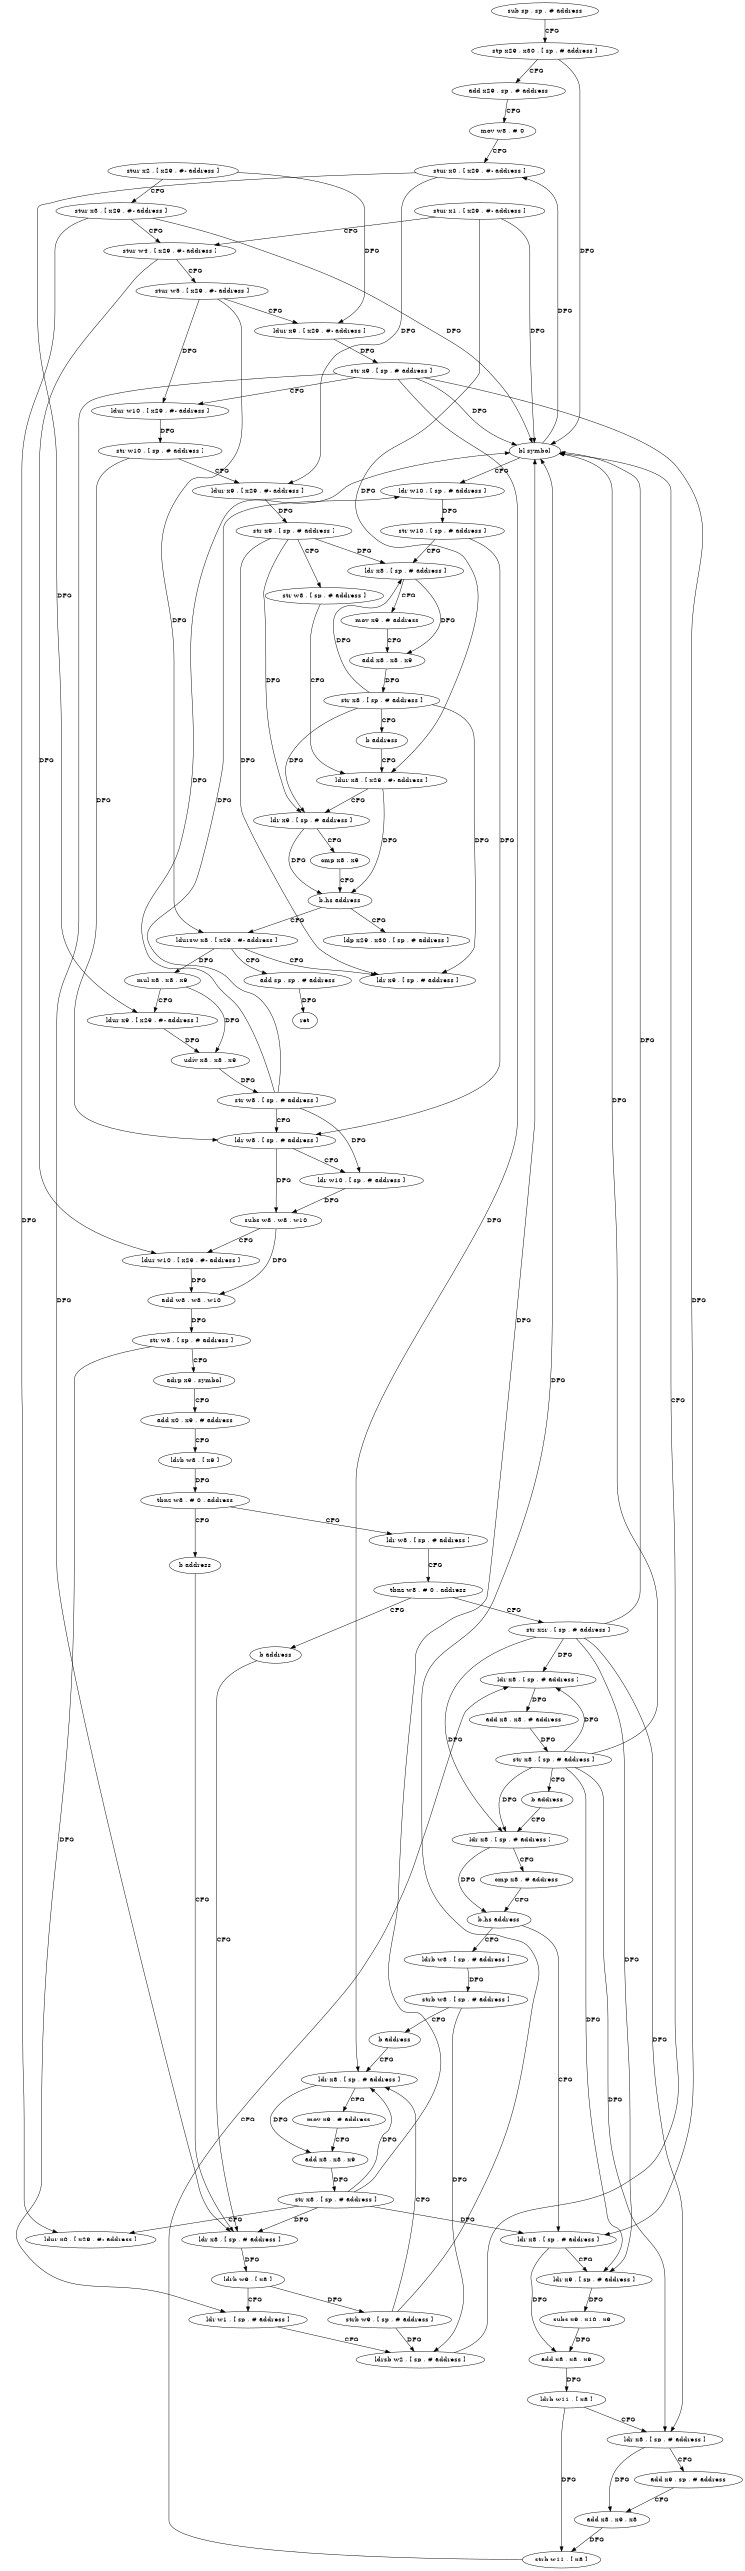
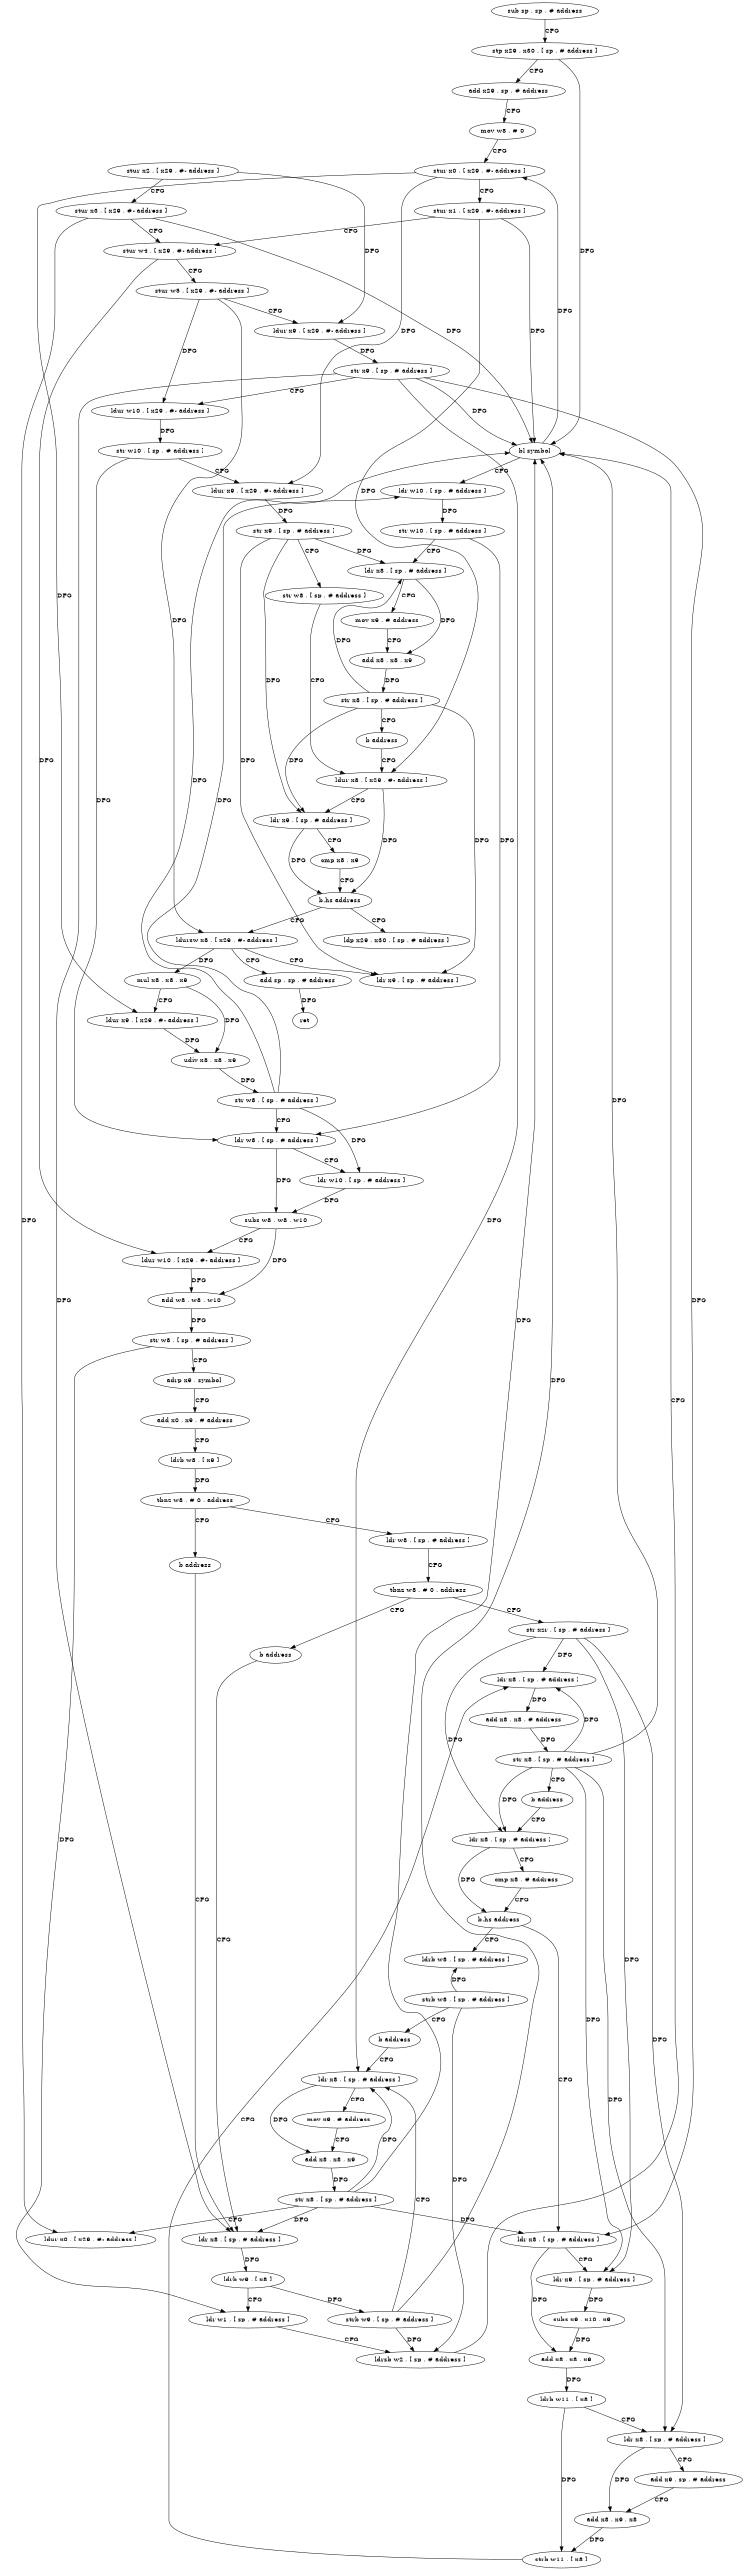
edge "stur x0 , [ x29 , #- address ]" -> "stur x1 , [ x29 , #- address ]": added, label "CFG"
edge "str xzr , [ sp , # address ]" -> "bl symbol": removed, label "DFG"
edge "ldrb w8 , [ sp , # address ]" -> "strb w8 , [ sp , # address ]": reversed
